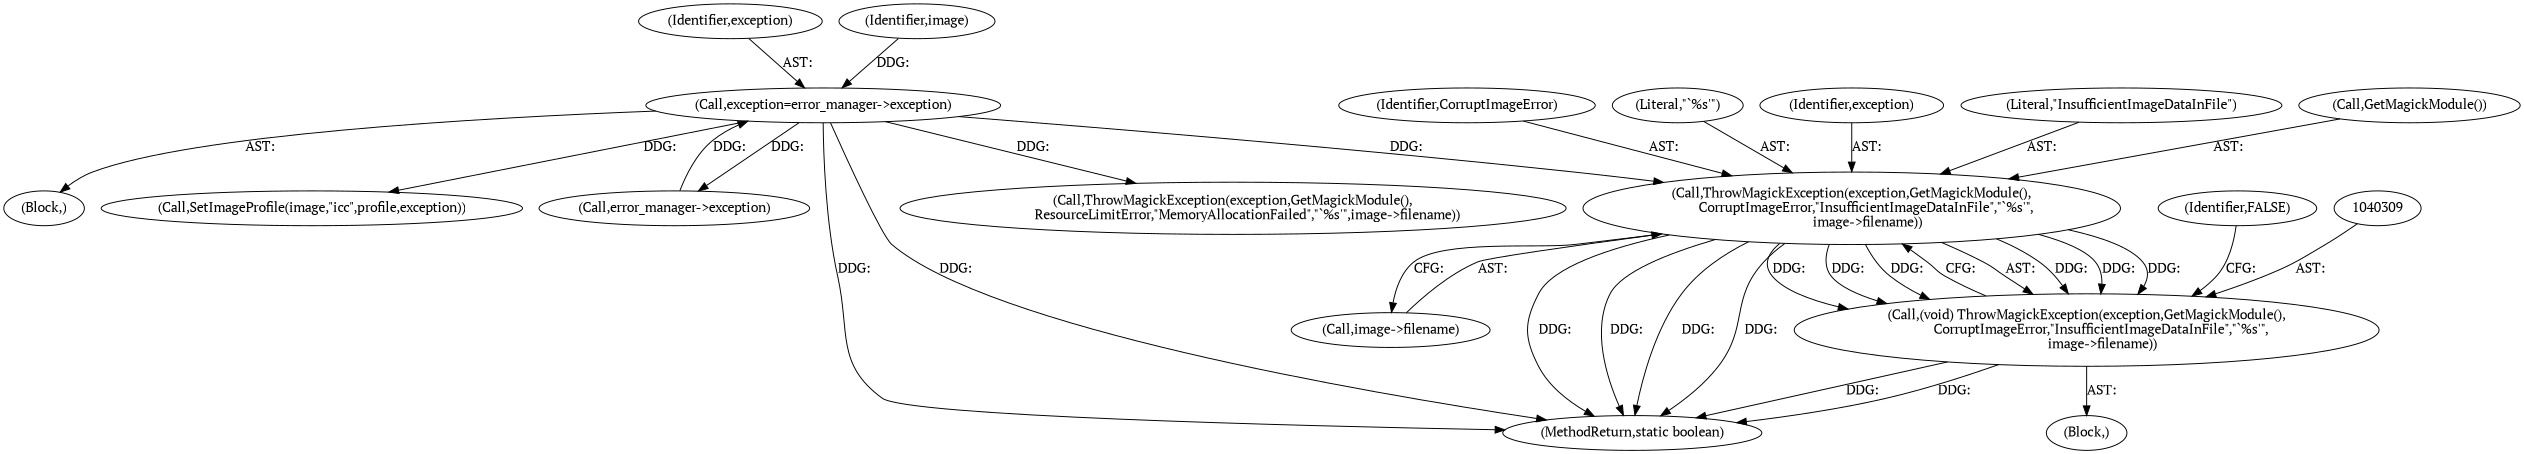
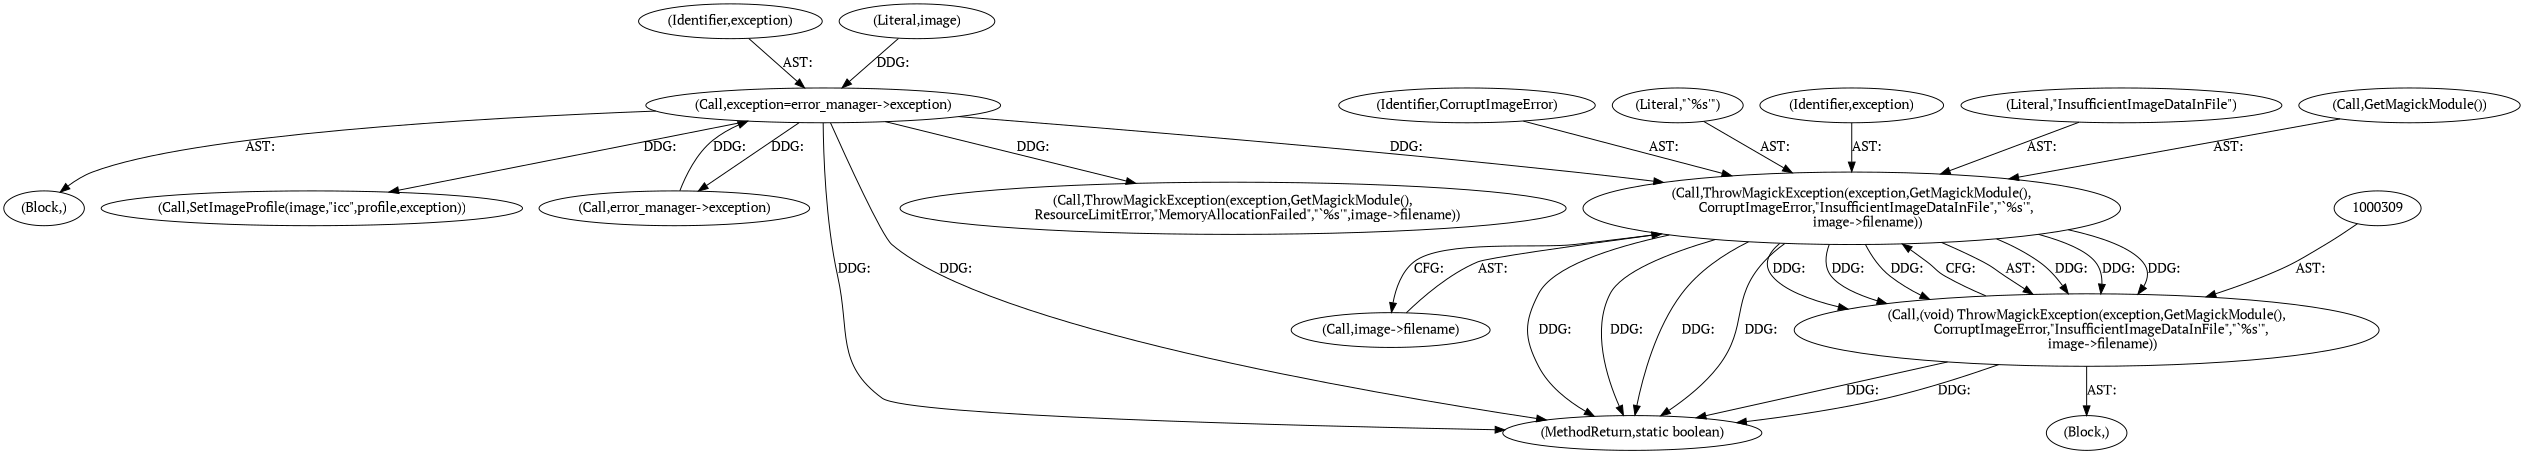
node "(Identifier,image)": label "(Identifier,image)" -> "(Literal,image)"
node "(Identifier,FALSE)": removed
node "1040309": label "1040309" -> "1000309"
